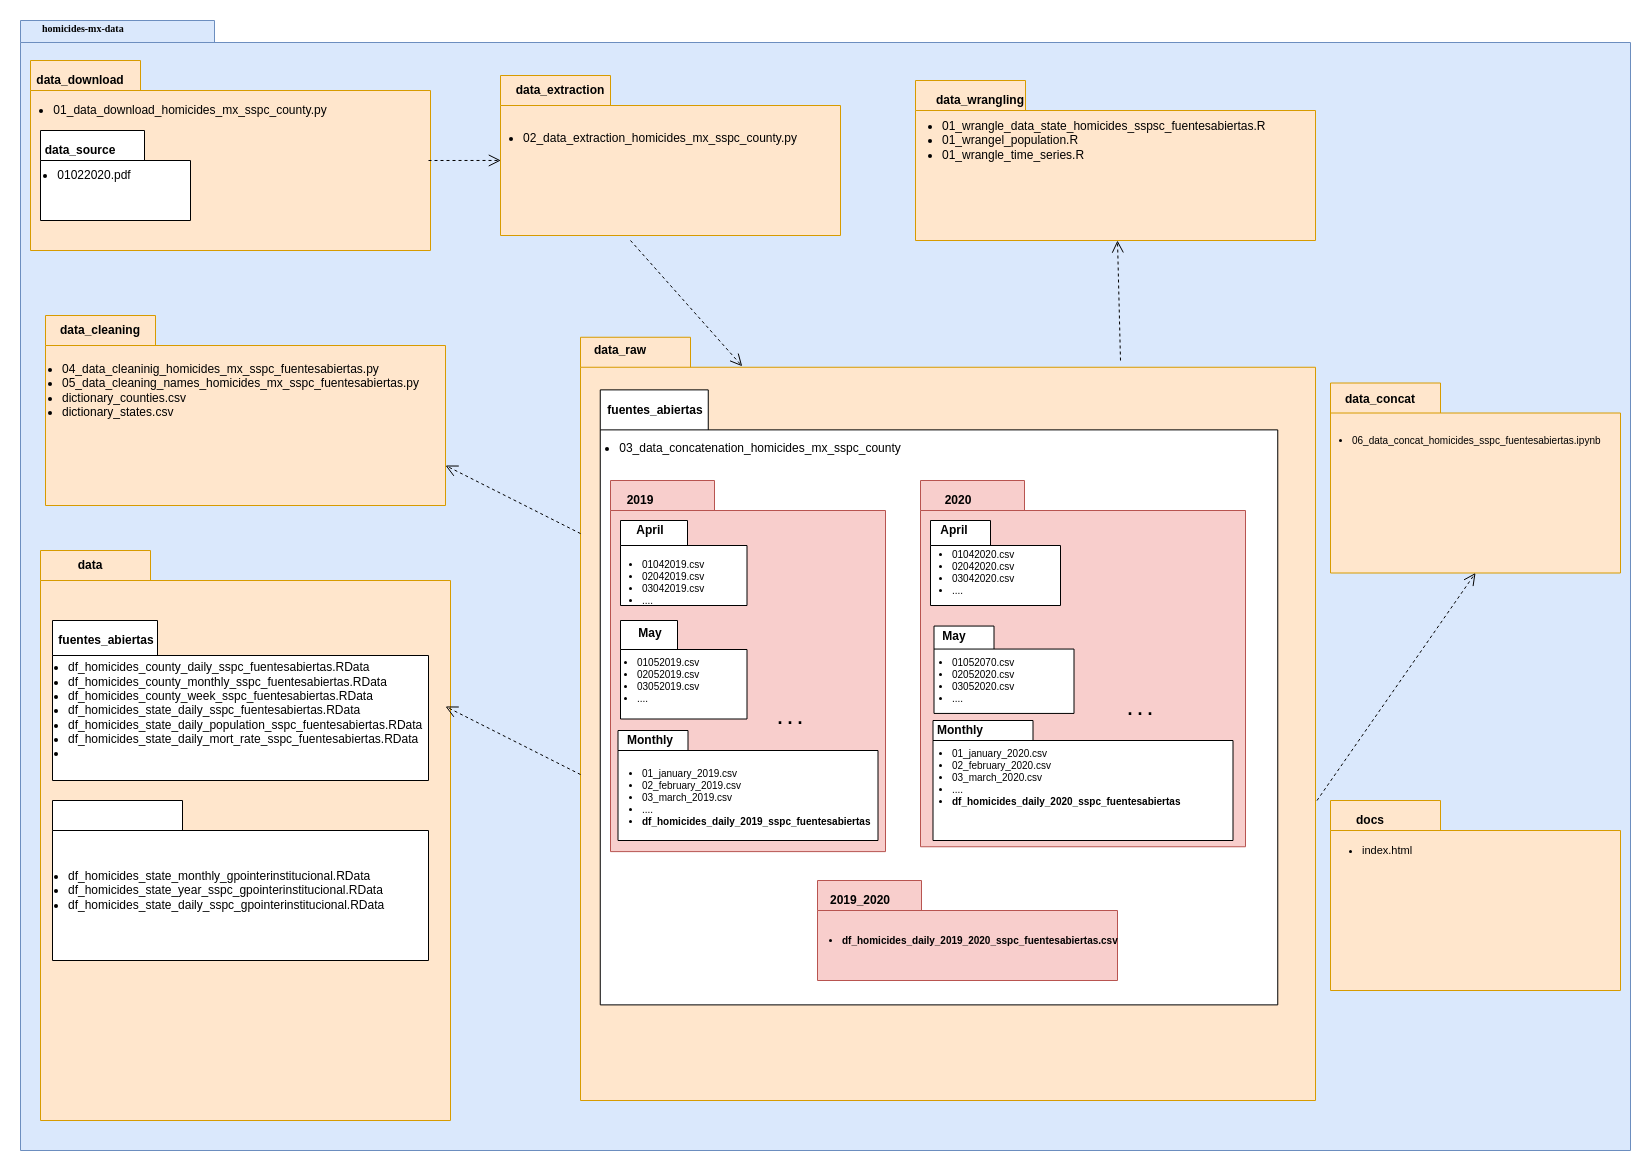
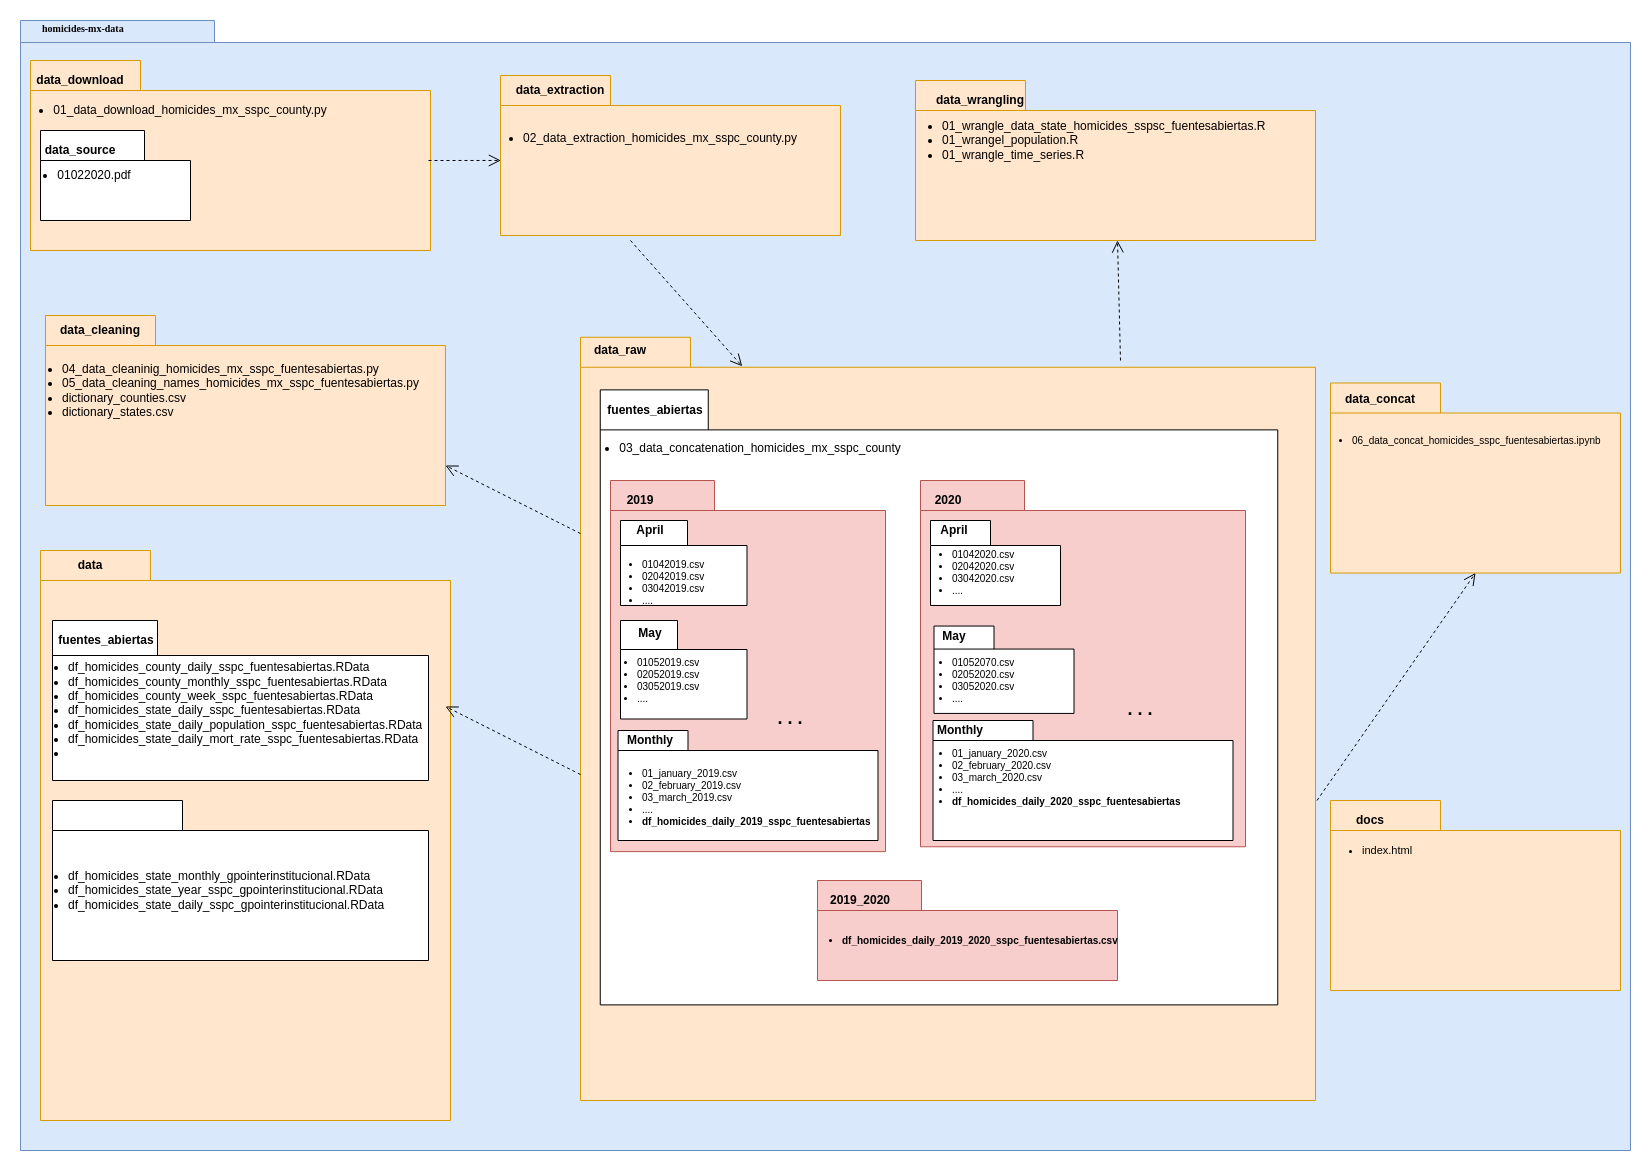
node "2020": moved (958, 501) -> (948, 501)
